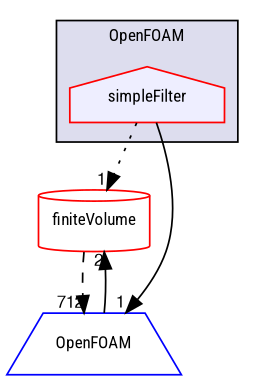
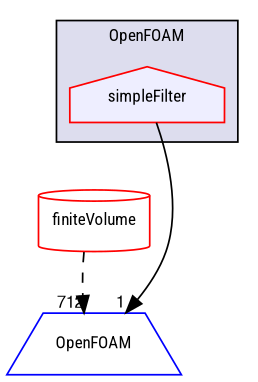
edge "simpleFilter" -> "finiteVolume": removed
edge "OpenFOAM" -> "finiteVolume": removed
